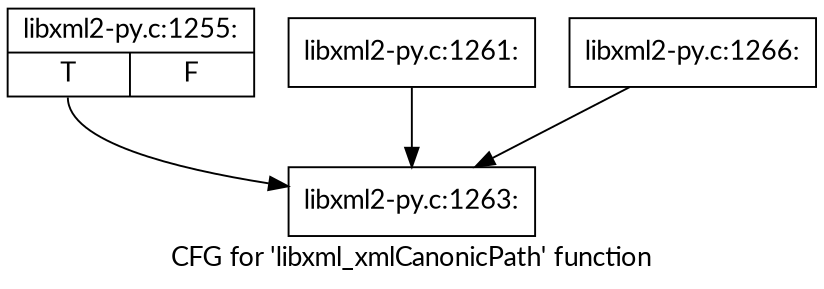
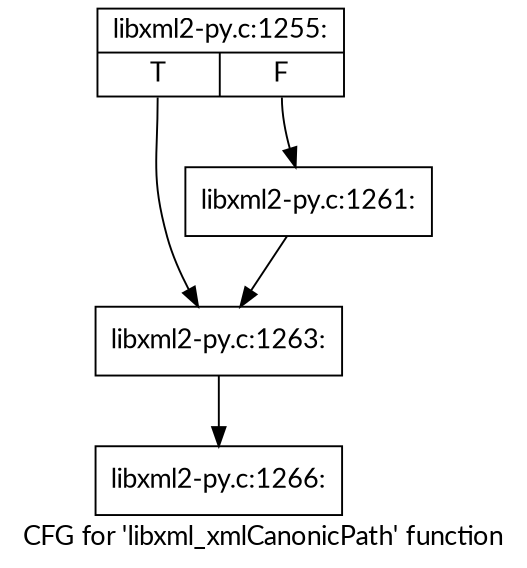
edge "libxml2-py.c:1255:" -> "libxml2-py.c:1261:": added
edge "libxml2-py.c:1266:" -> "libxml2-py.c:1263:": reversed
